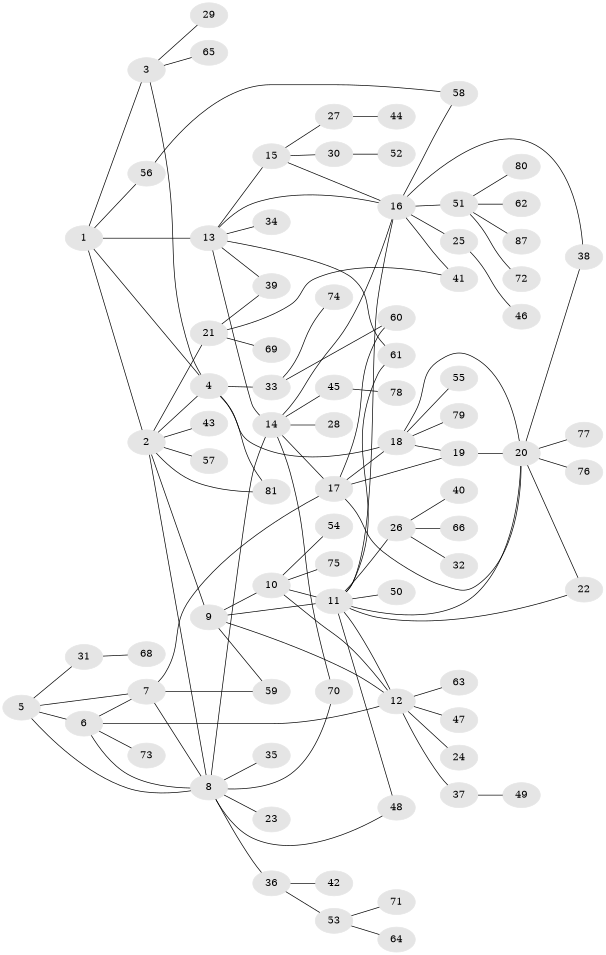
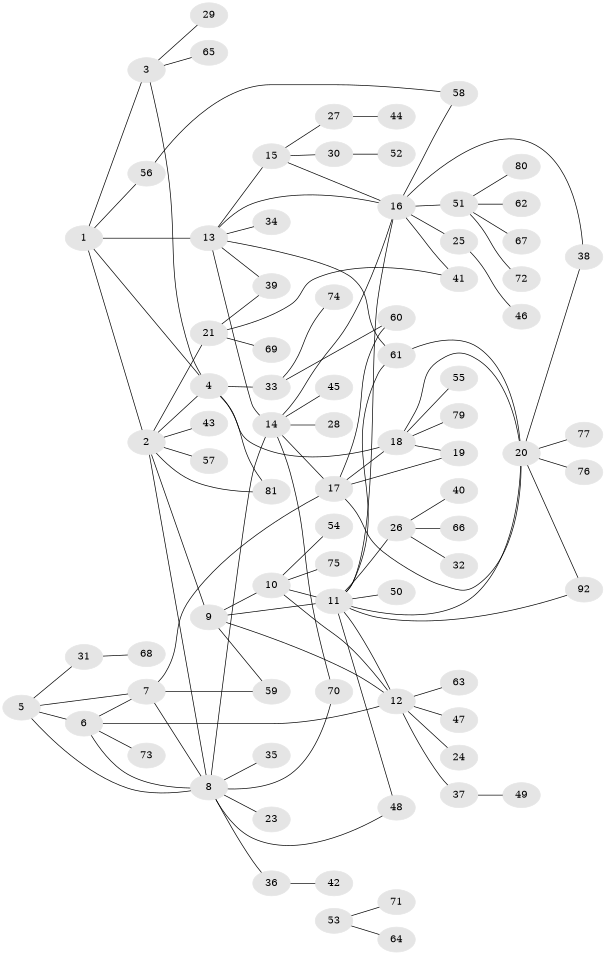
node "87": label "87" -> "67"
node "78": removed
edge "19" -- "20": now "61" -- "20"
node "22": label "22" -> "92"
edge "36" -- "53": removed
